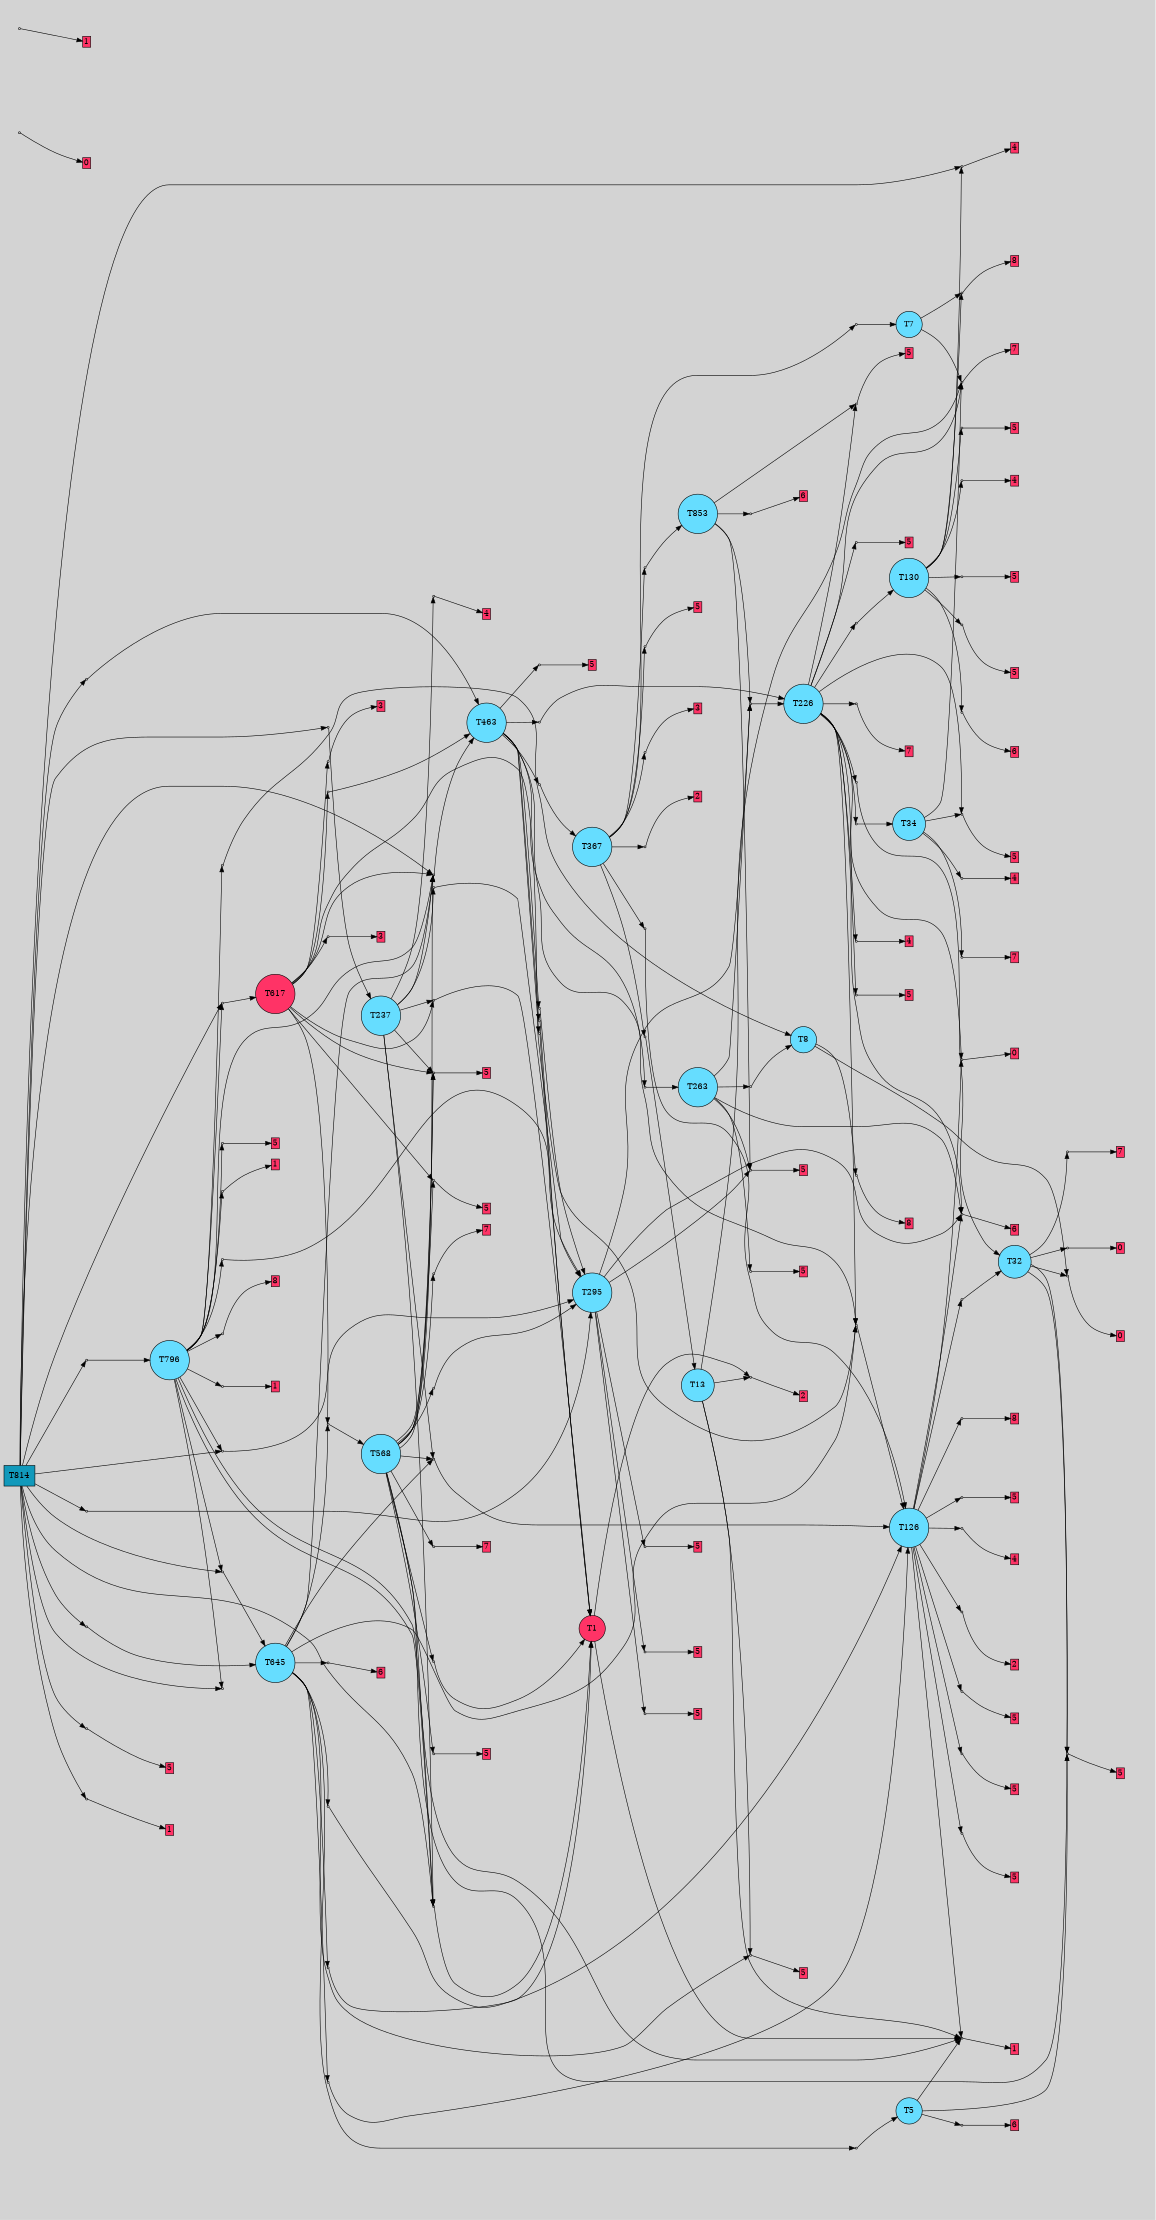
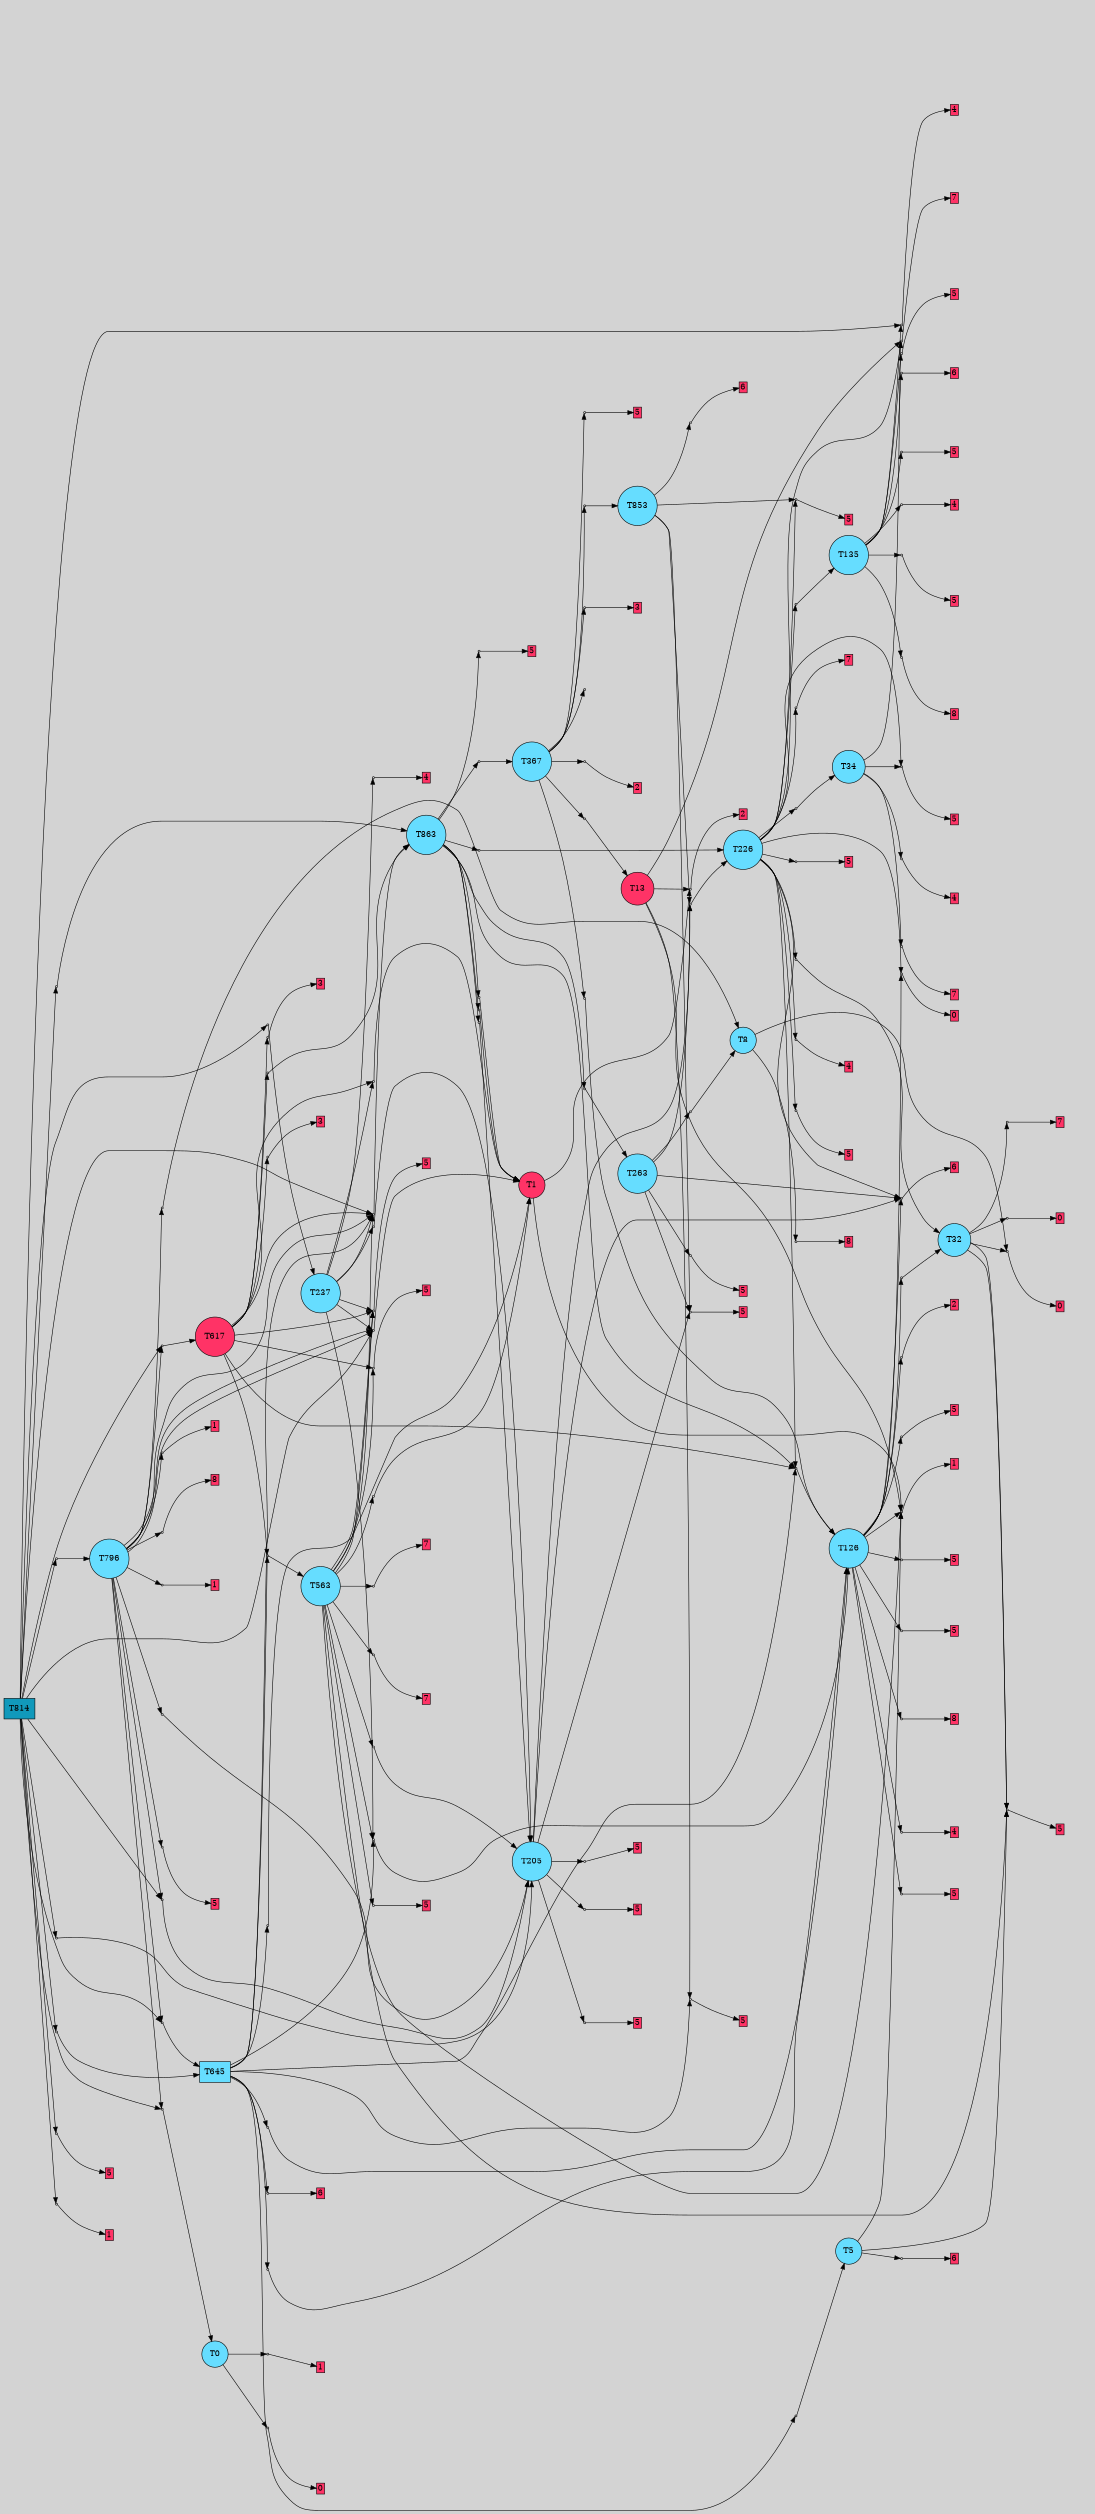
node "T7": removed
node "T130": label "T130" -> "T135"
node "T463": label "T463" -> "T863"
node "T295": label "T295" -> "T205"
node "T13": fillcolor #66ddff -> #ff3366
node "T568": label "T568" -> "T563"
node "T645": shape circle -> box
node "T0": added
